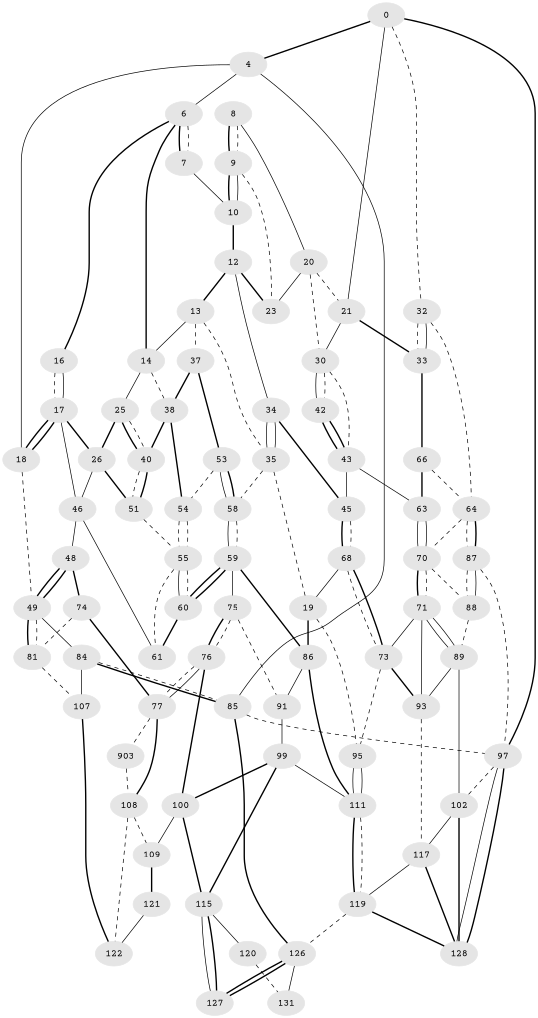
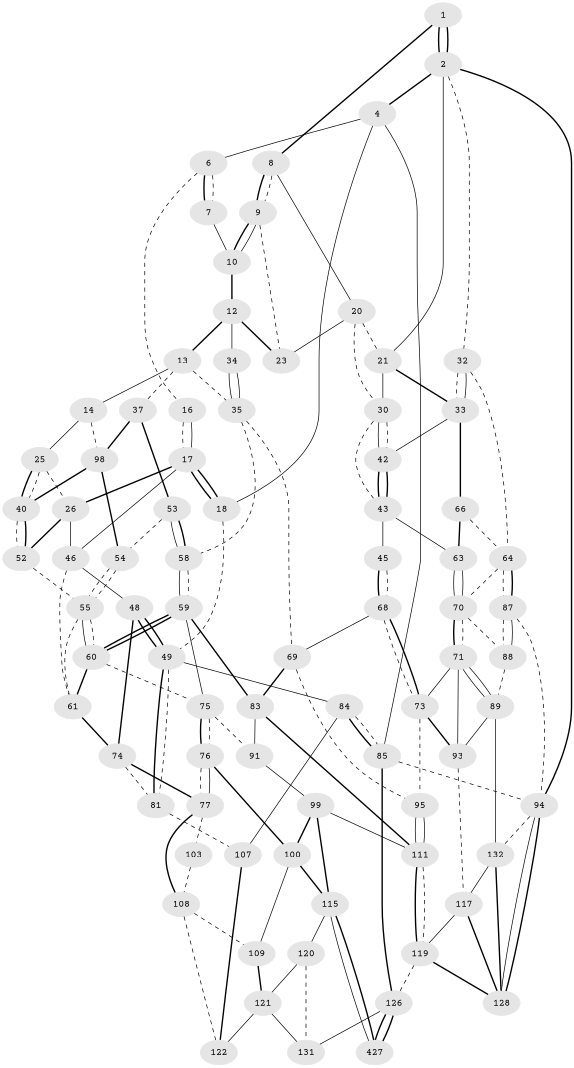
node "0": label "0" -> "2"
node "1": added
edge "6" -- "16": style bold -> dashed
edge "6" -- "14": removed
node "38": label "38" -> "98"
edge "33" -- "42": added
edge "25" -- "26": style bold -> dashed
edge "34" -- "45": removed
node "51": label "51" -> "52"
edge "46" -- "61": style solid -> dashed
node "19": label "19" -> "69"
node "86": label "86" -> "83"
edge "60" -- "75": added
edge "61" -- "74": added
node "903": label "903" -> "103"
node "97": label "97" -> "94"
node "102": label "102" -> "132"
edge "120" -- "121": added
node "127": label "127" -> "427"
edge "121" -- "131": added
